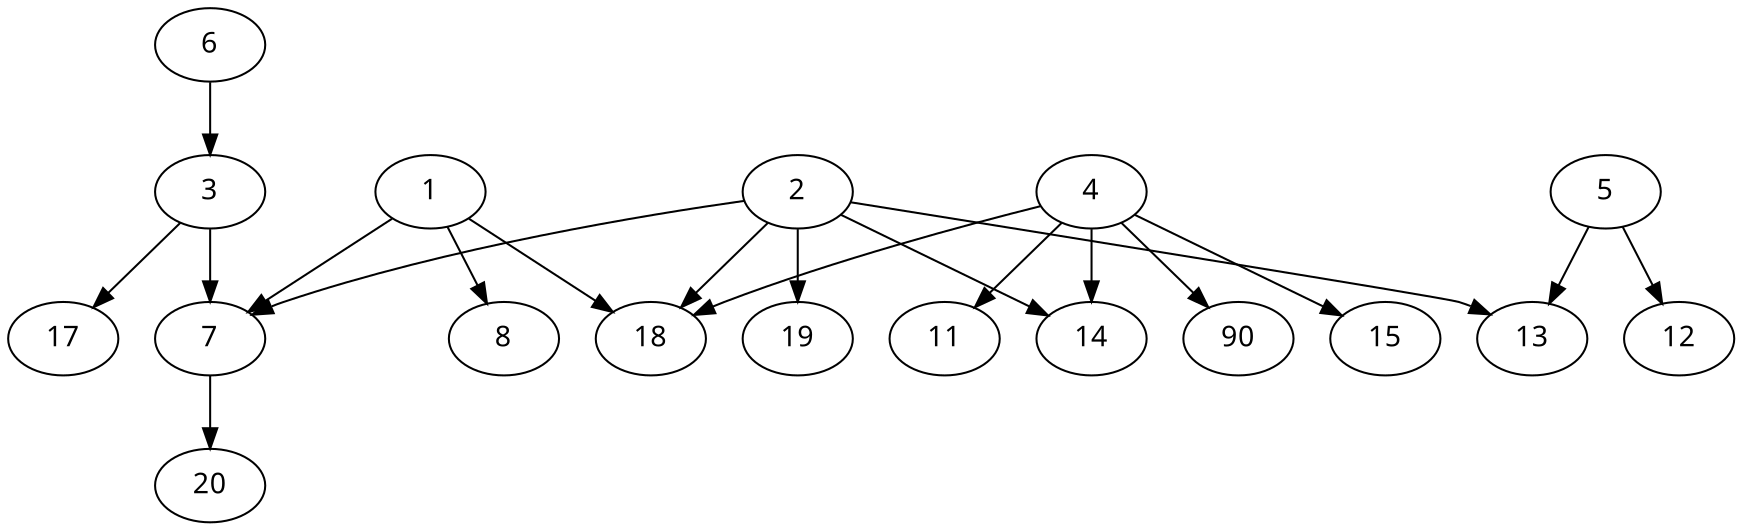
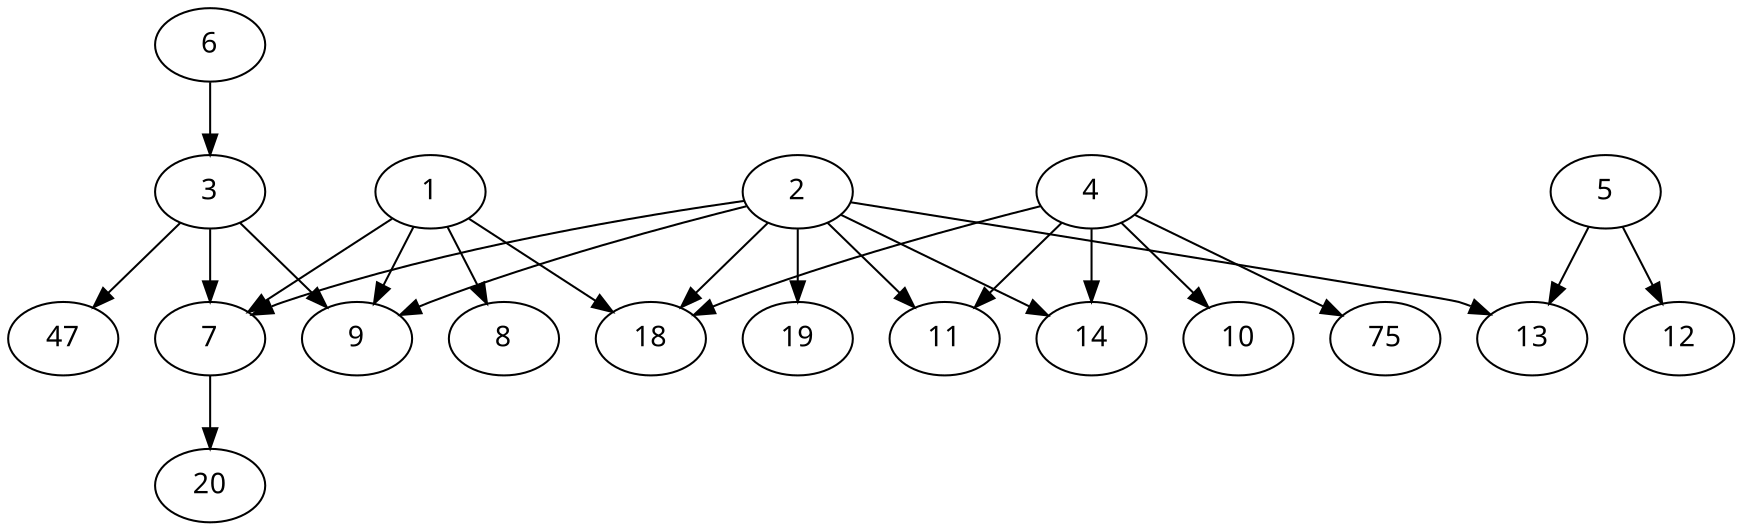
edge "2" -> "11": added
node "17": label "17" -> "47"
node "9": added
node "90": label "90" -> "10"
node "15": label "15" -> "75"
